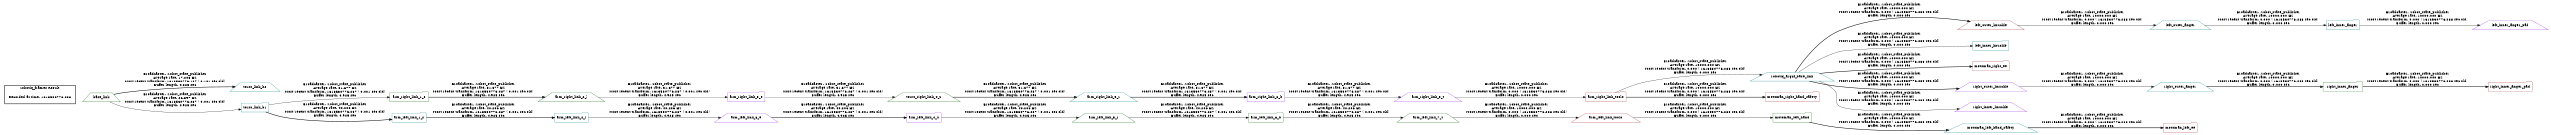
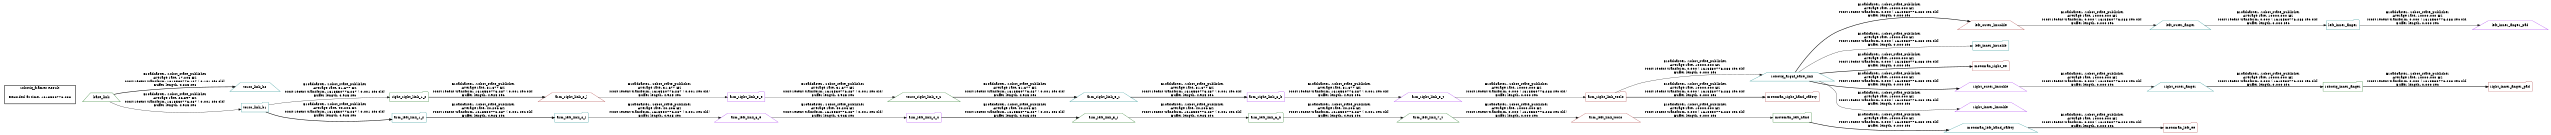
node "right_inner_finger": label "right_inner_finger" -> "robotiq_inner_finger"
node "arm_right_link_1_s": label "arm_right_link_1_s" -> "right_right_link_1_s"
node "arm_right_link_2_l": color darkgreen -> brown
edge "arm_left_link_3_e" -> "arm_left_link_4_u": style bold -> solid
edge "arm_left_link_4_u" -> "arm_left_link_5_r": style solid -> bold
